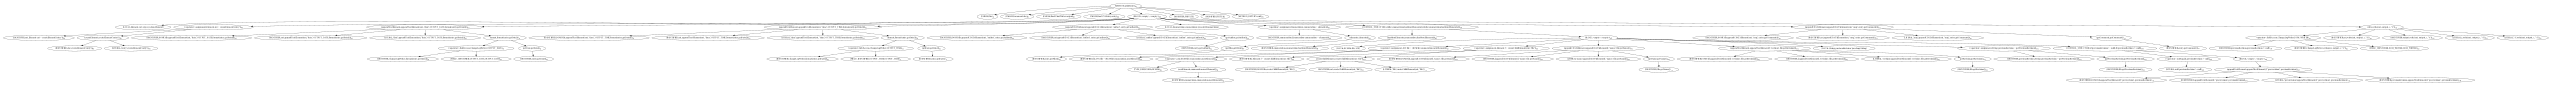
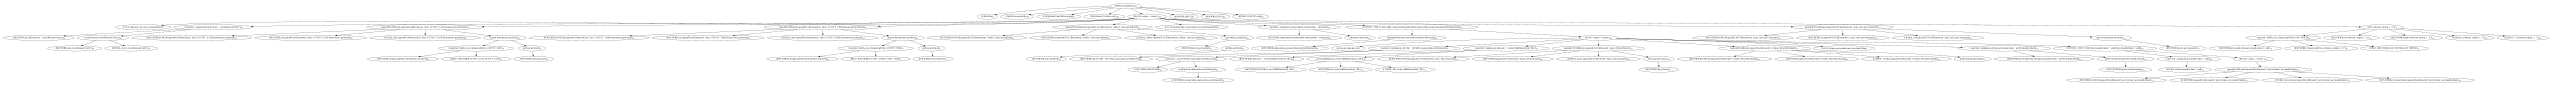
edge "(elements,elements())" -> "(getFiles,getFiles())": removed
node "(IDENTIFIER,file,getRevision())": removed
